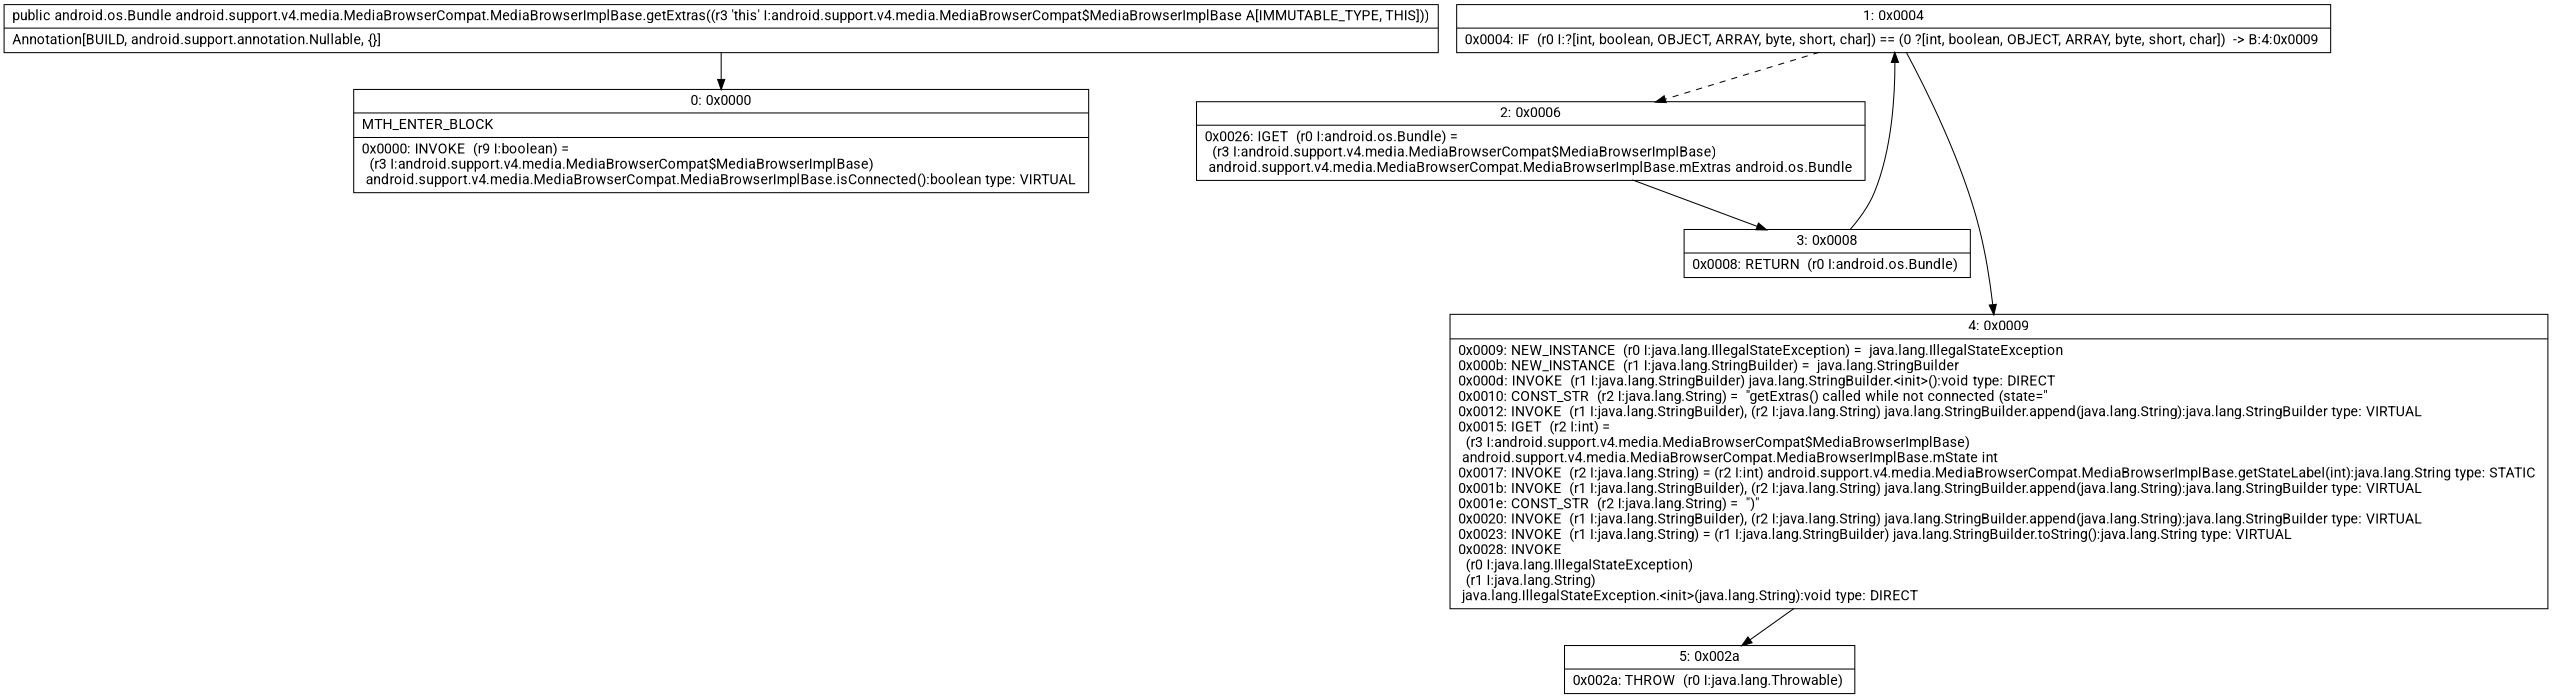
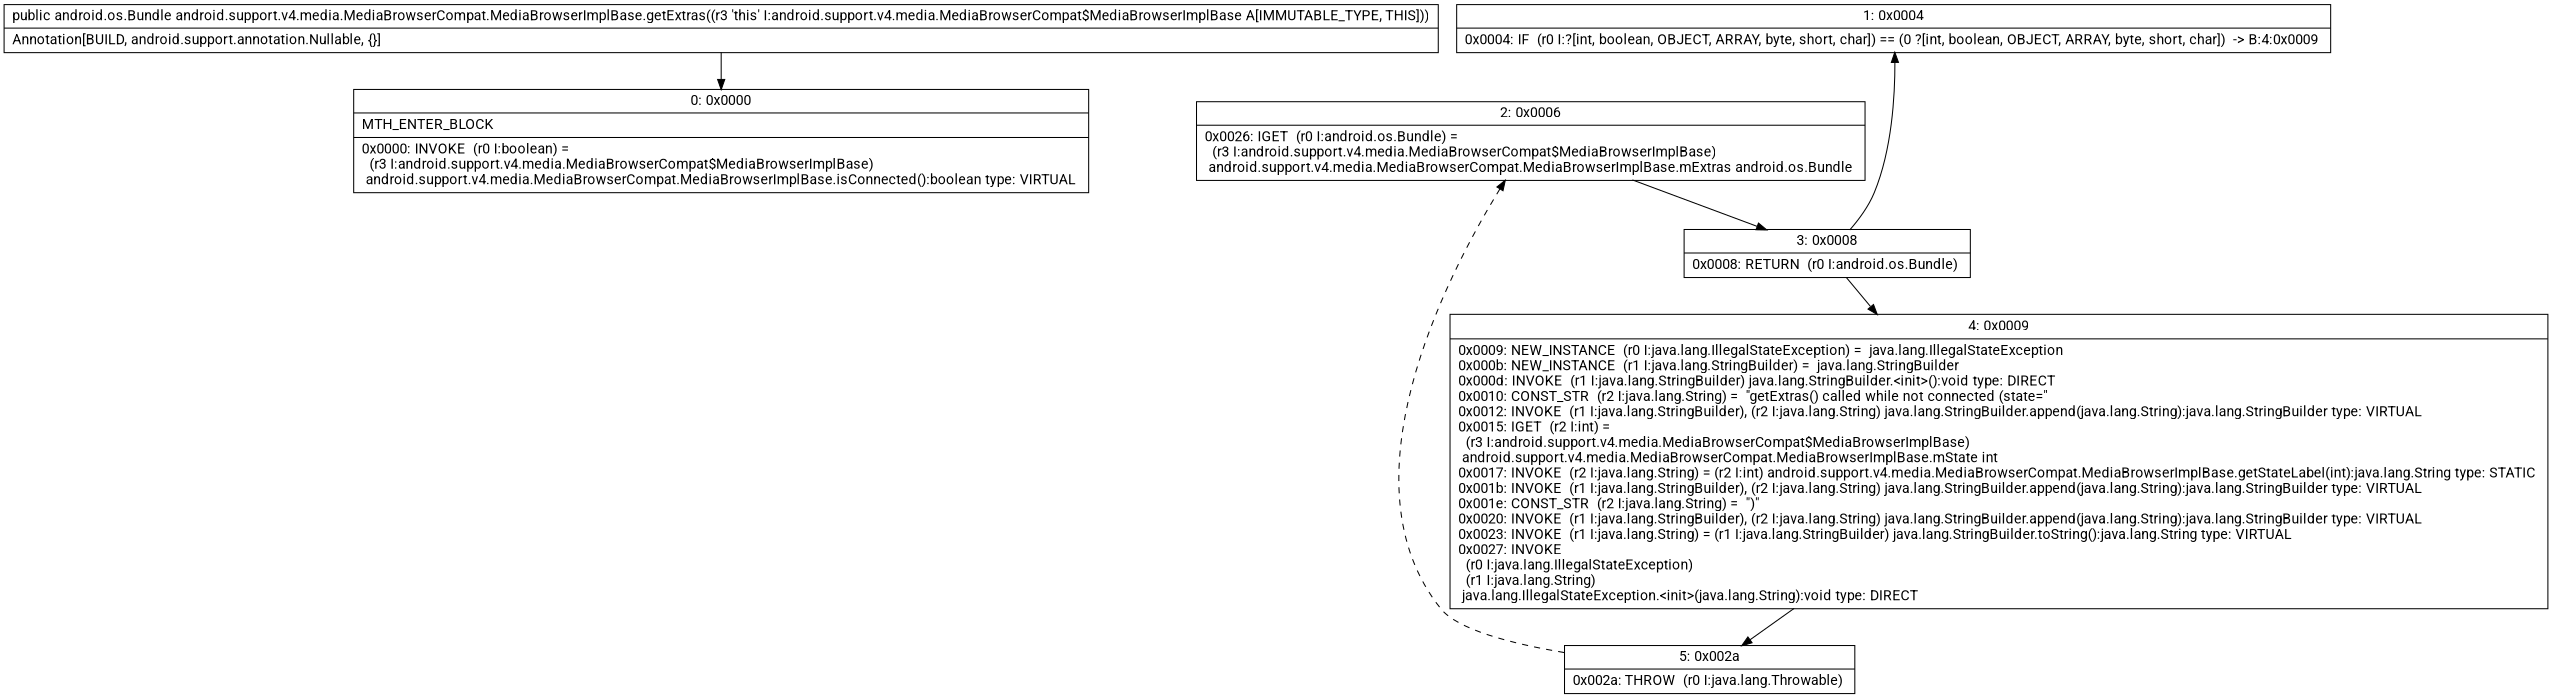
edge "1: 0x0004" -> "2: 0x0006": now "5: 0x002a" -> "2: 0x0006"
node "0: 0x0000": text "0x0000: INVOKE  (r9 I:boolean) =" -> "0x0000: INVOKE  (r0 I:boolean) ="
edge "1: 0x0004" -> "4: 0x0009": now "3: 0x0008" -> "4: 0x0009"
node "4: 0x0009": text "0x0028: INVOKE" -> "0x0027: INVOKE"
